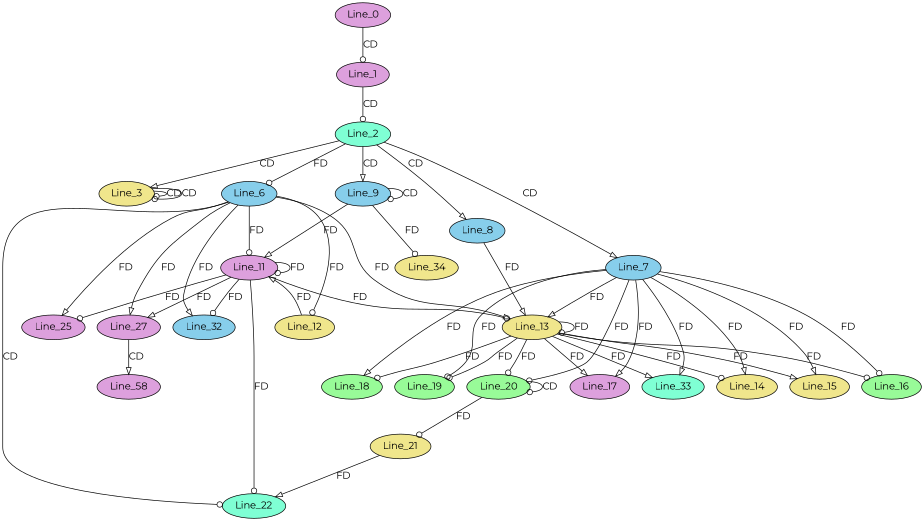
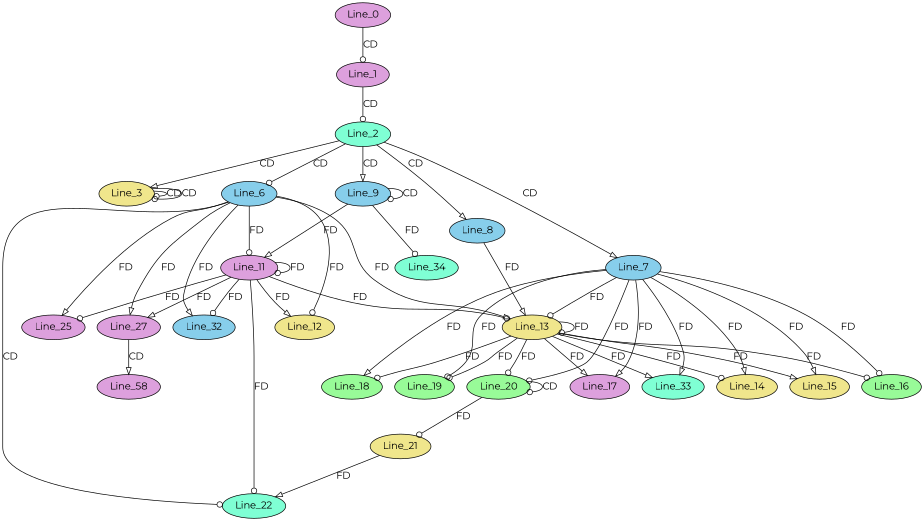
edge "Line_2" -> "Line_6": label "FD" -> "CD"
node "Line_34": fillcolor khaki -> aquamarine
edge "Line_12" -> "Line_11": reversed
edge "Line_7" -> "Line_13": arrowhead onormal -> odot
